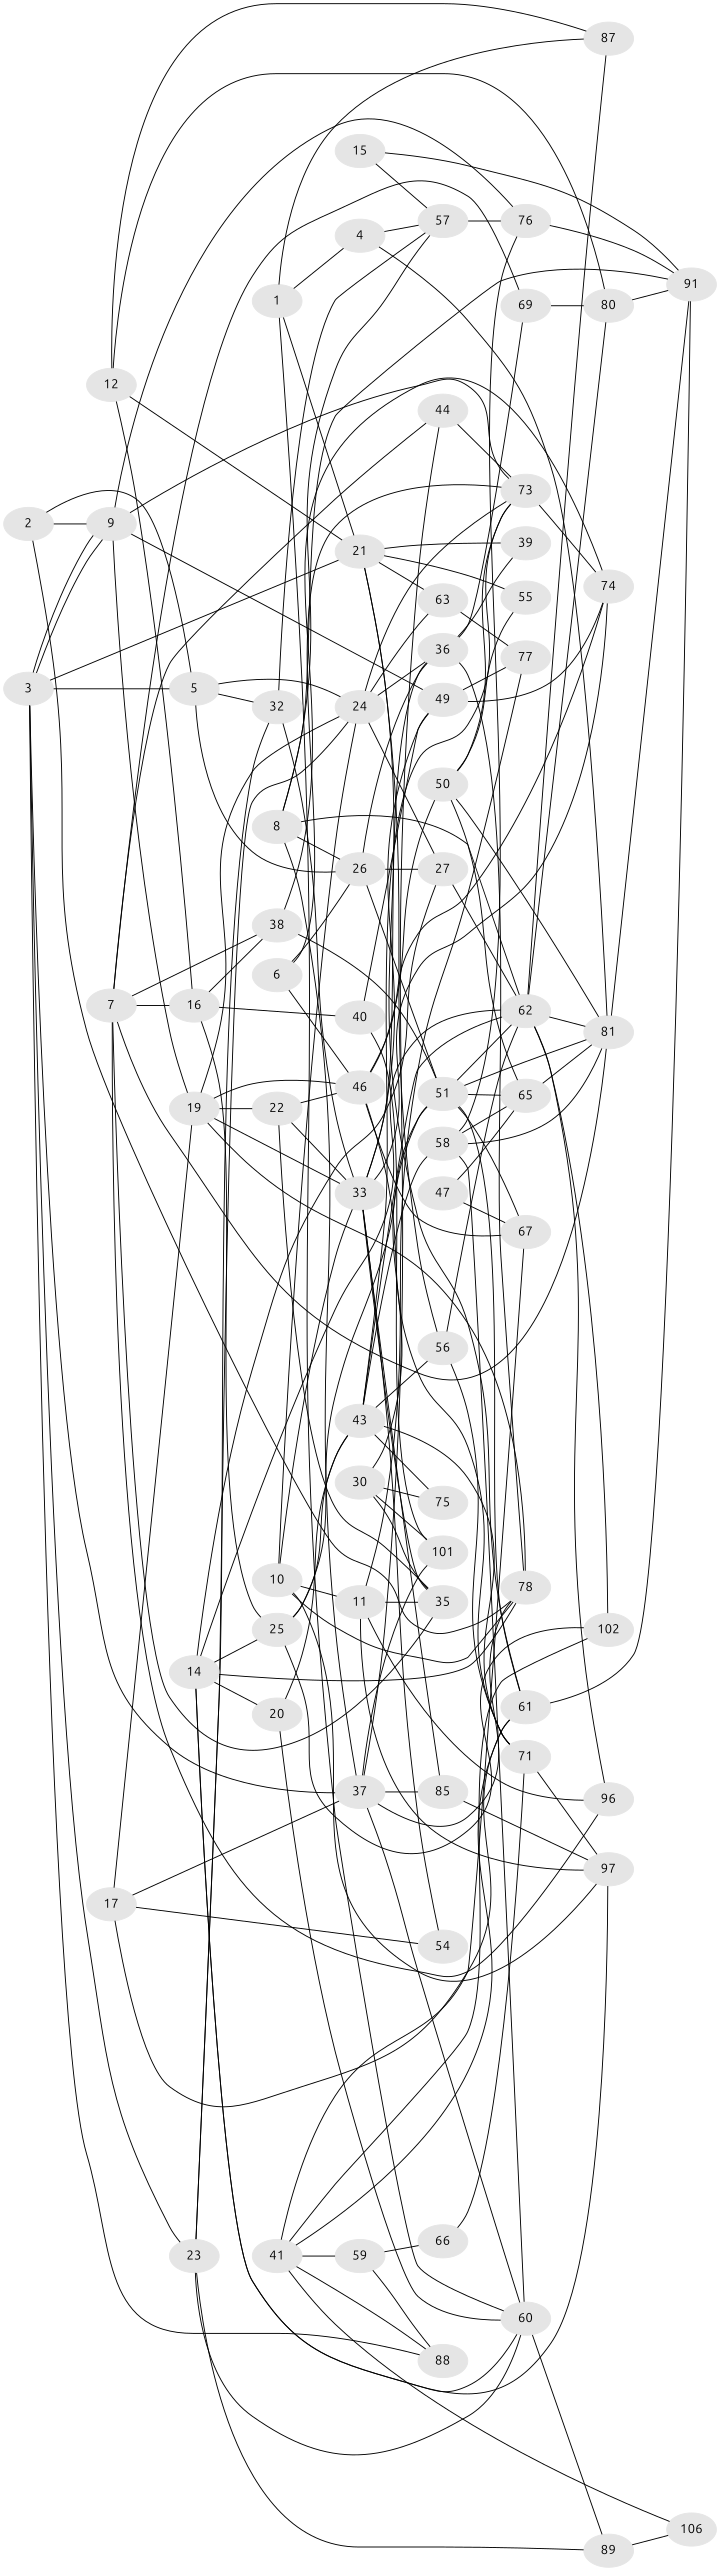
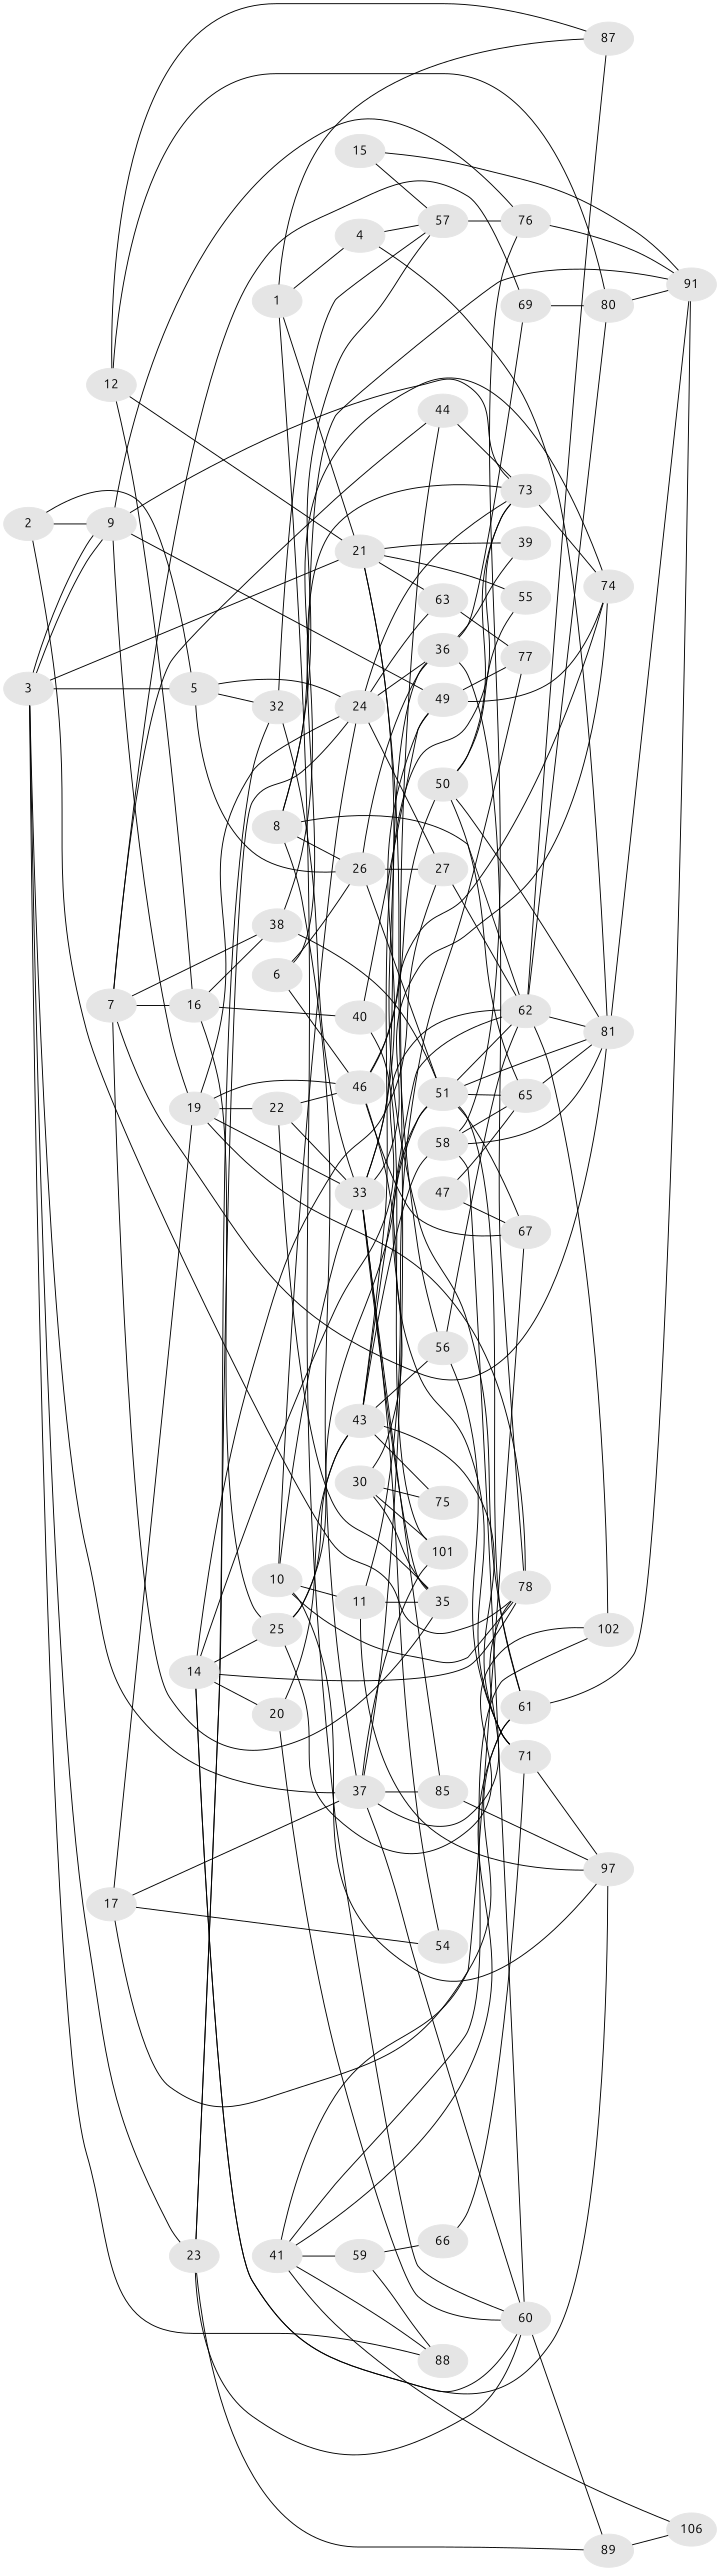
node "96": removed
